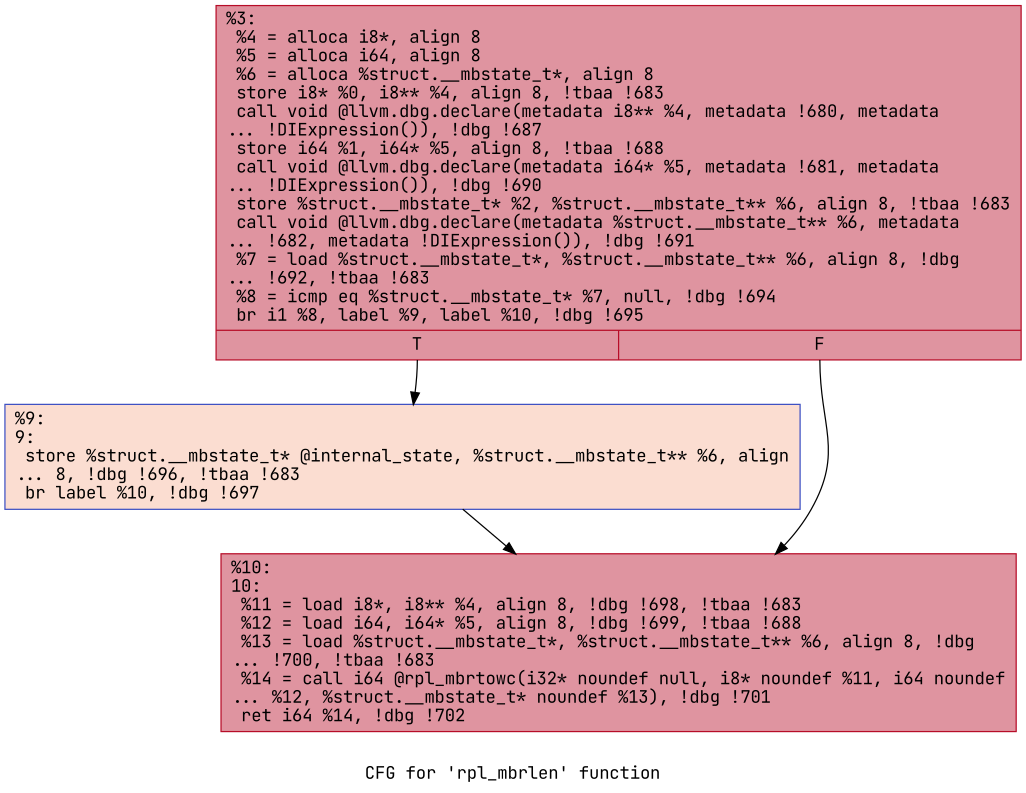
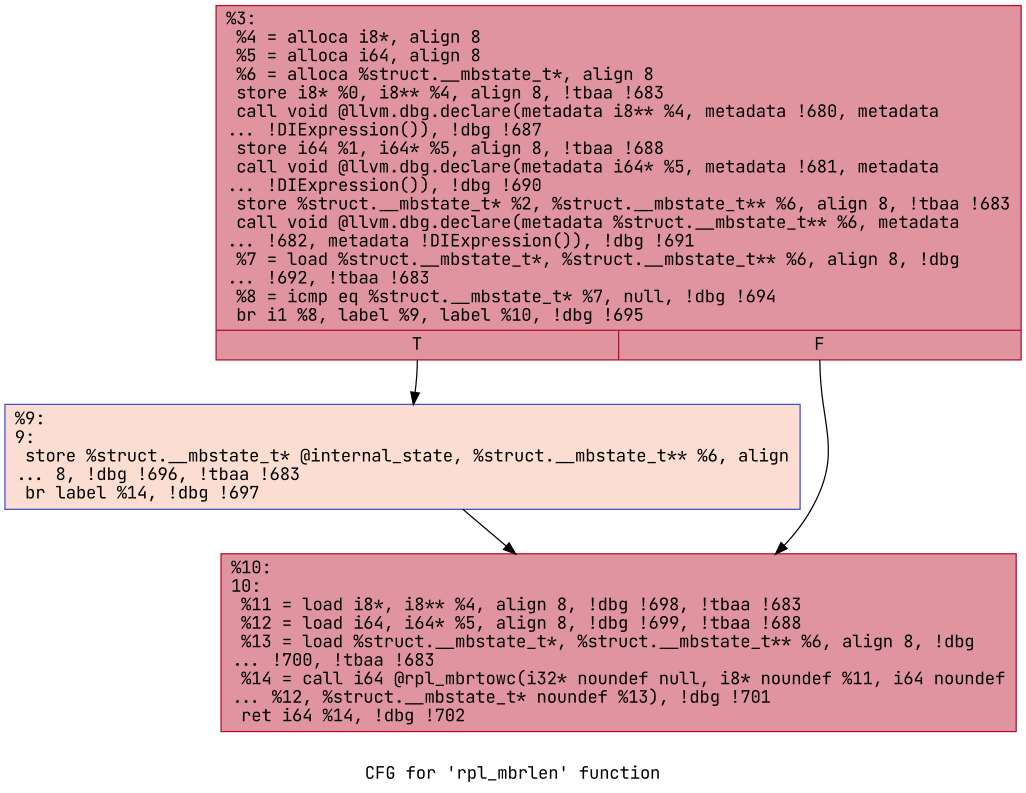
node "%9:": text "br label %10, !dbg !697" -> "br label %14, !dbg !697"
